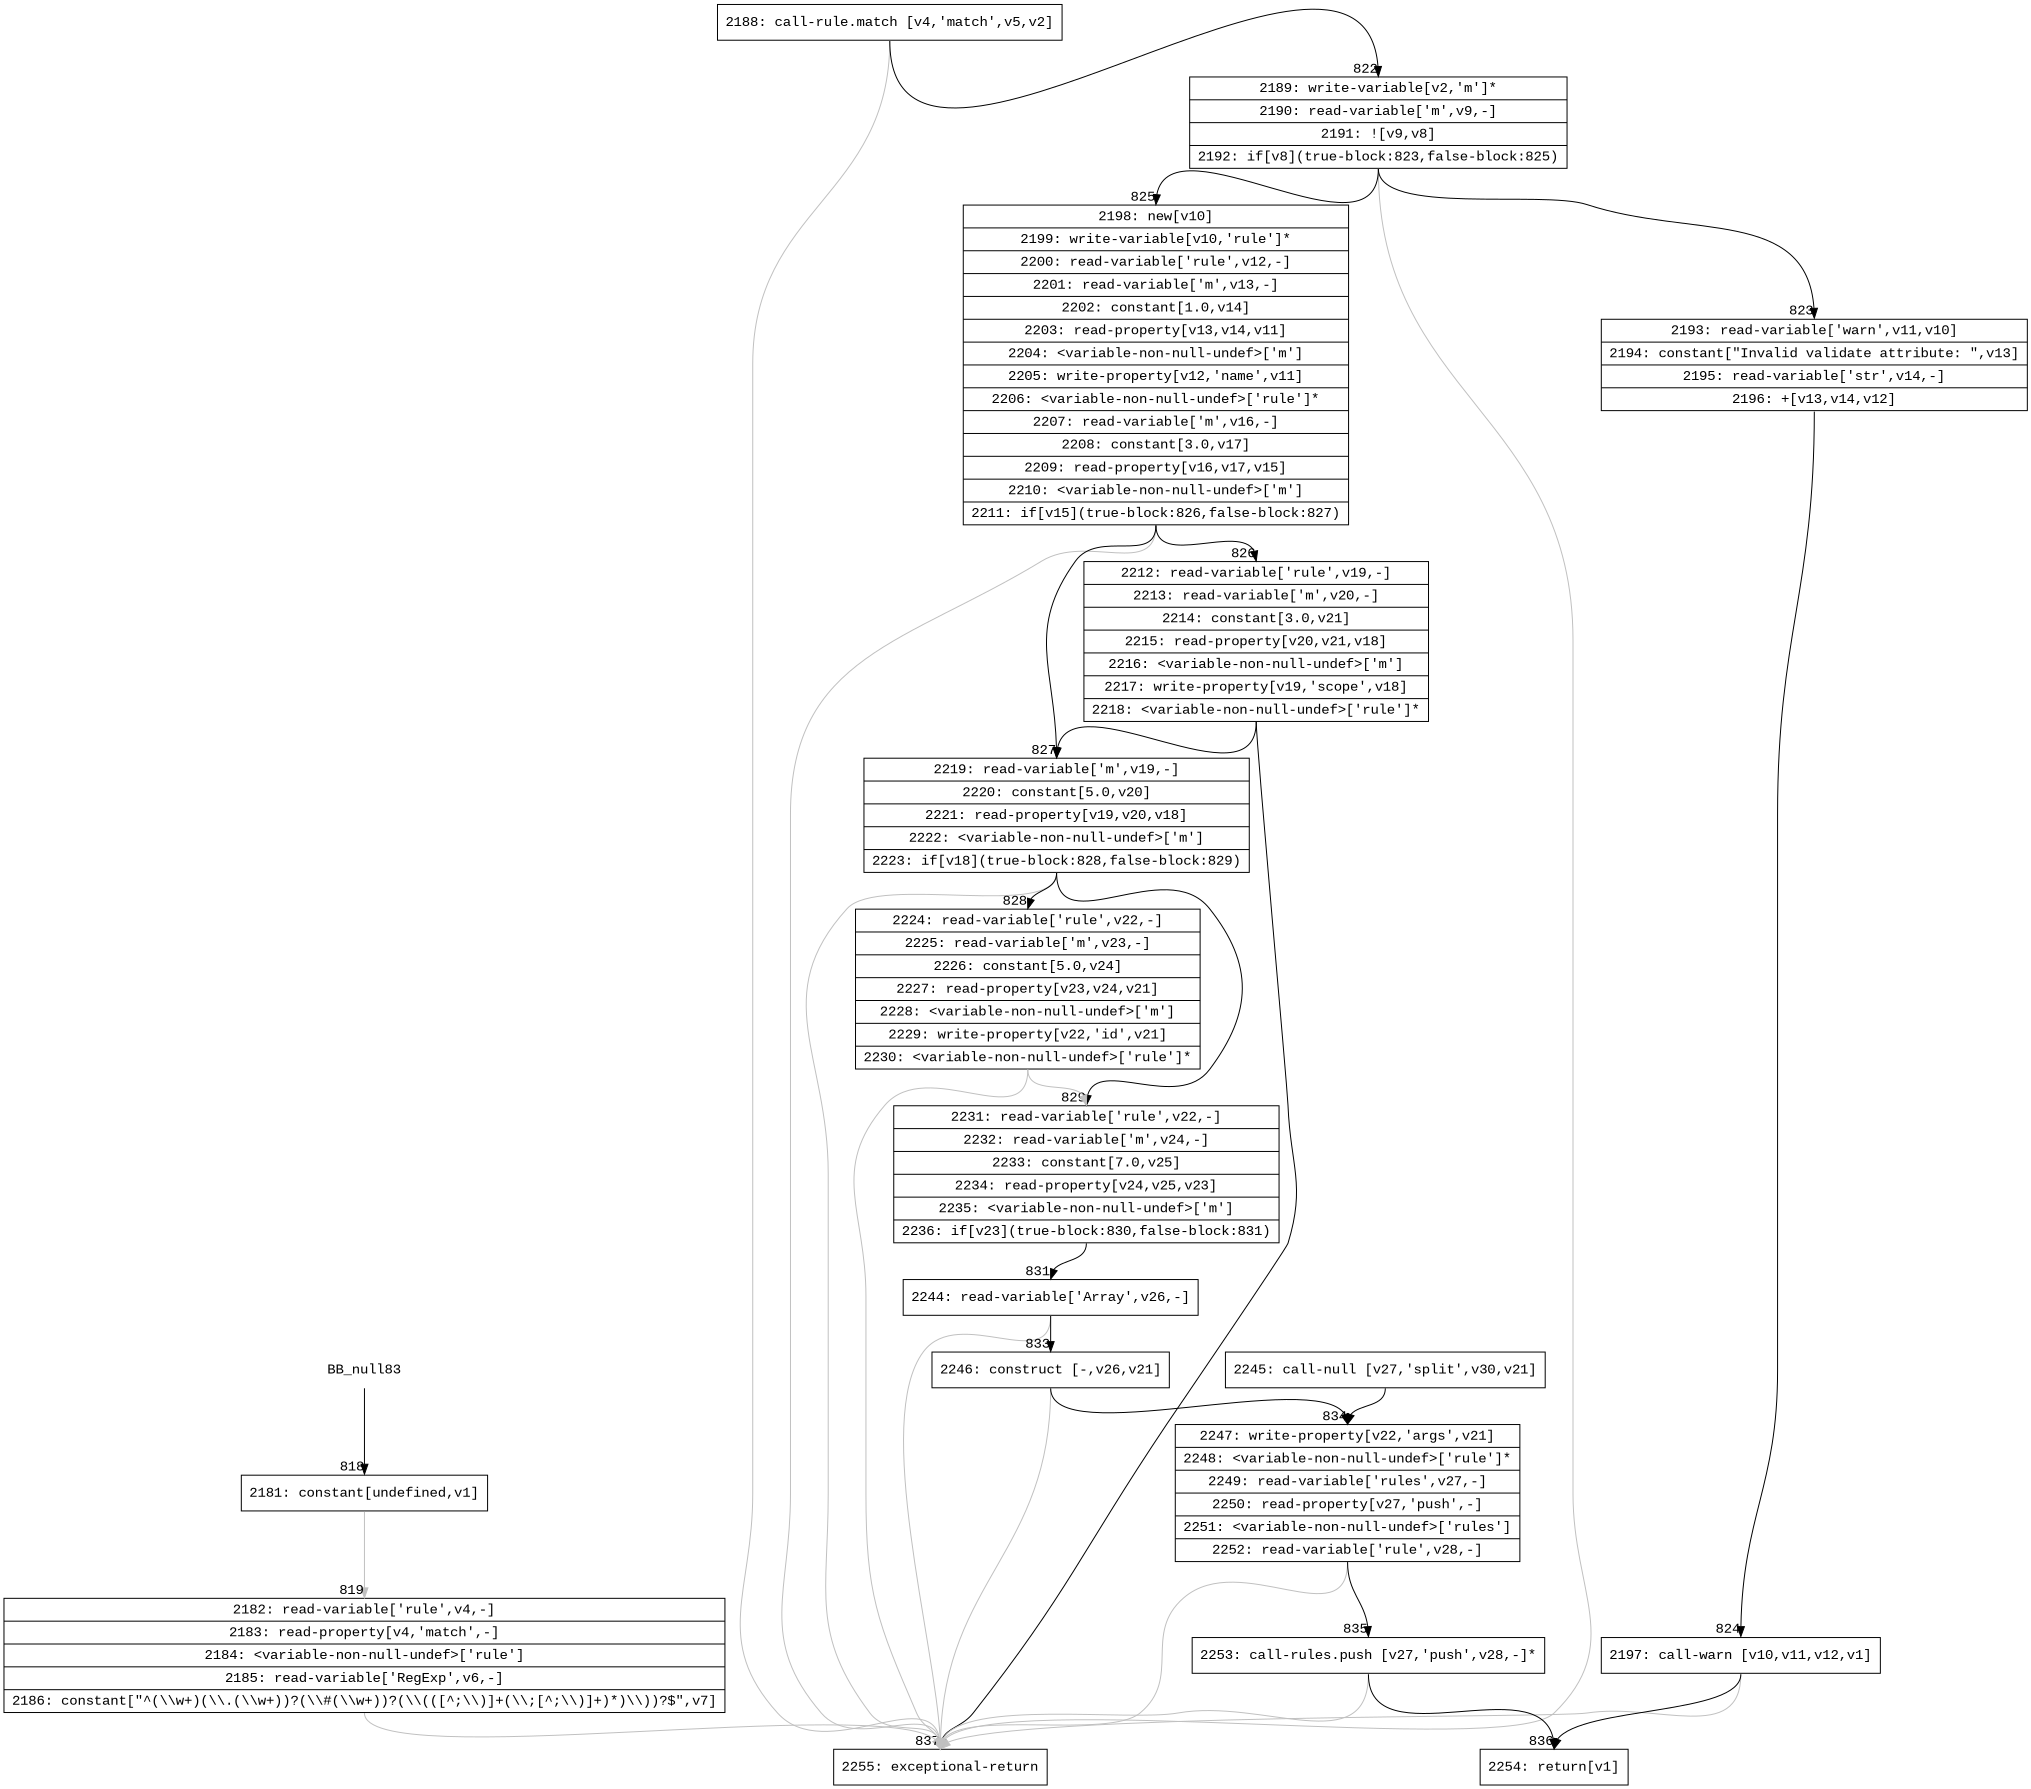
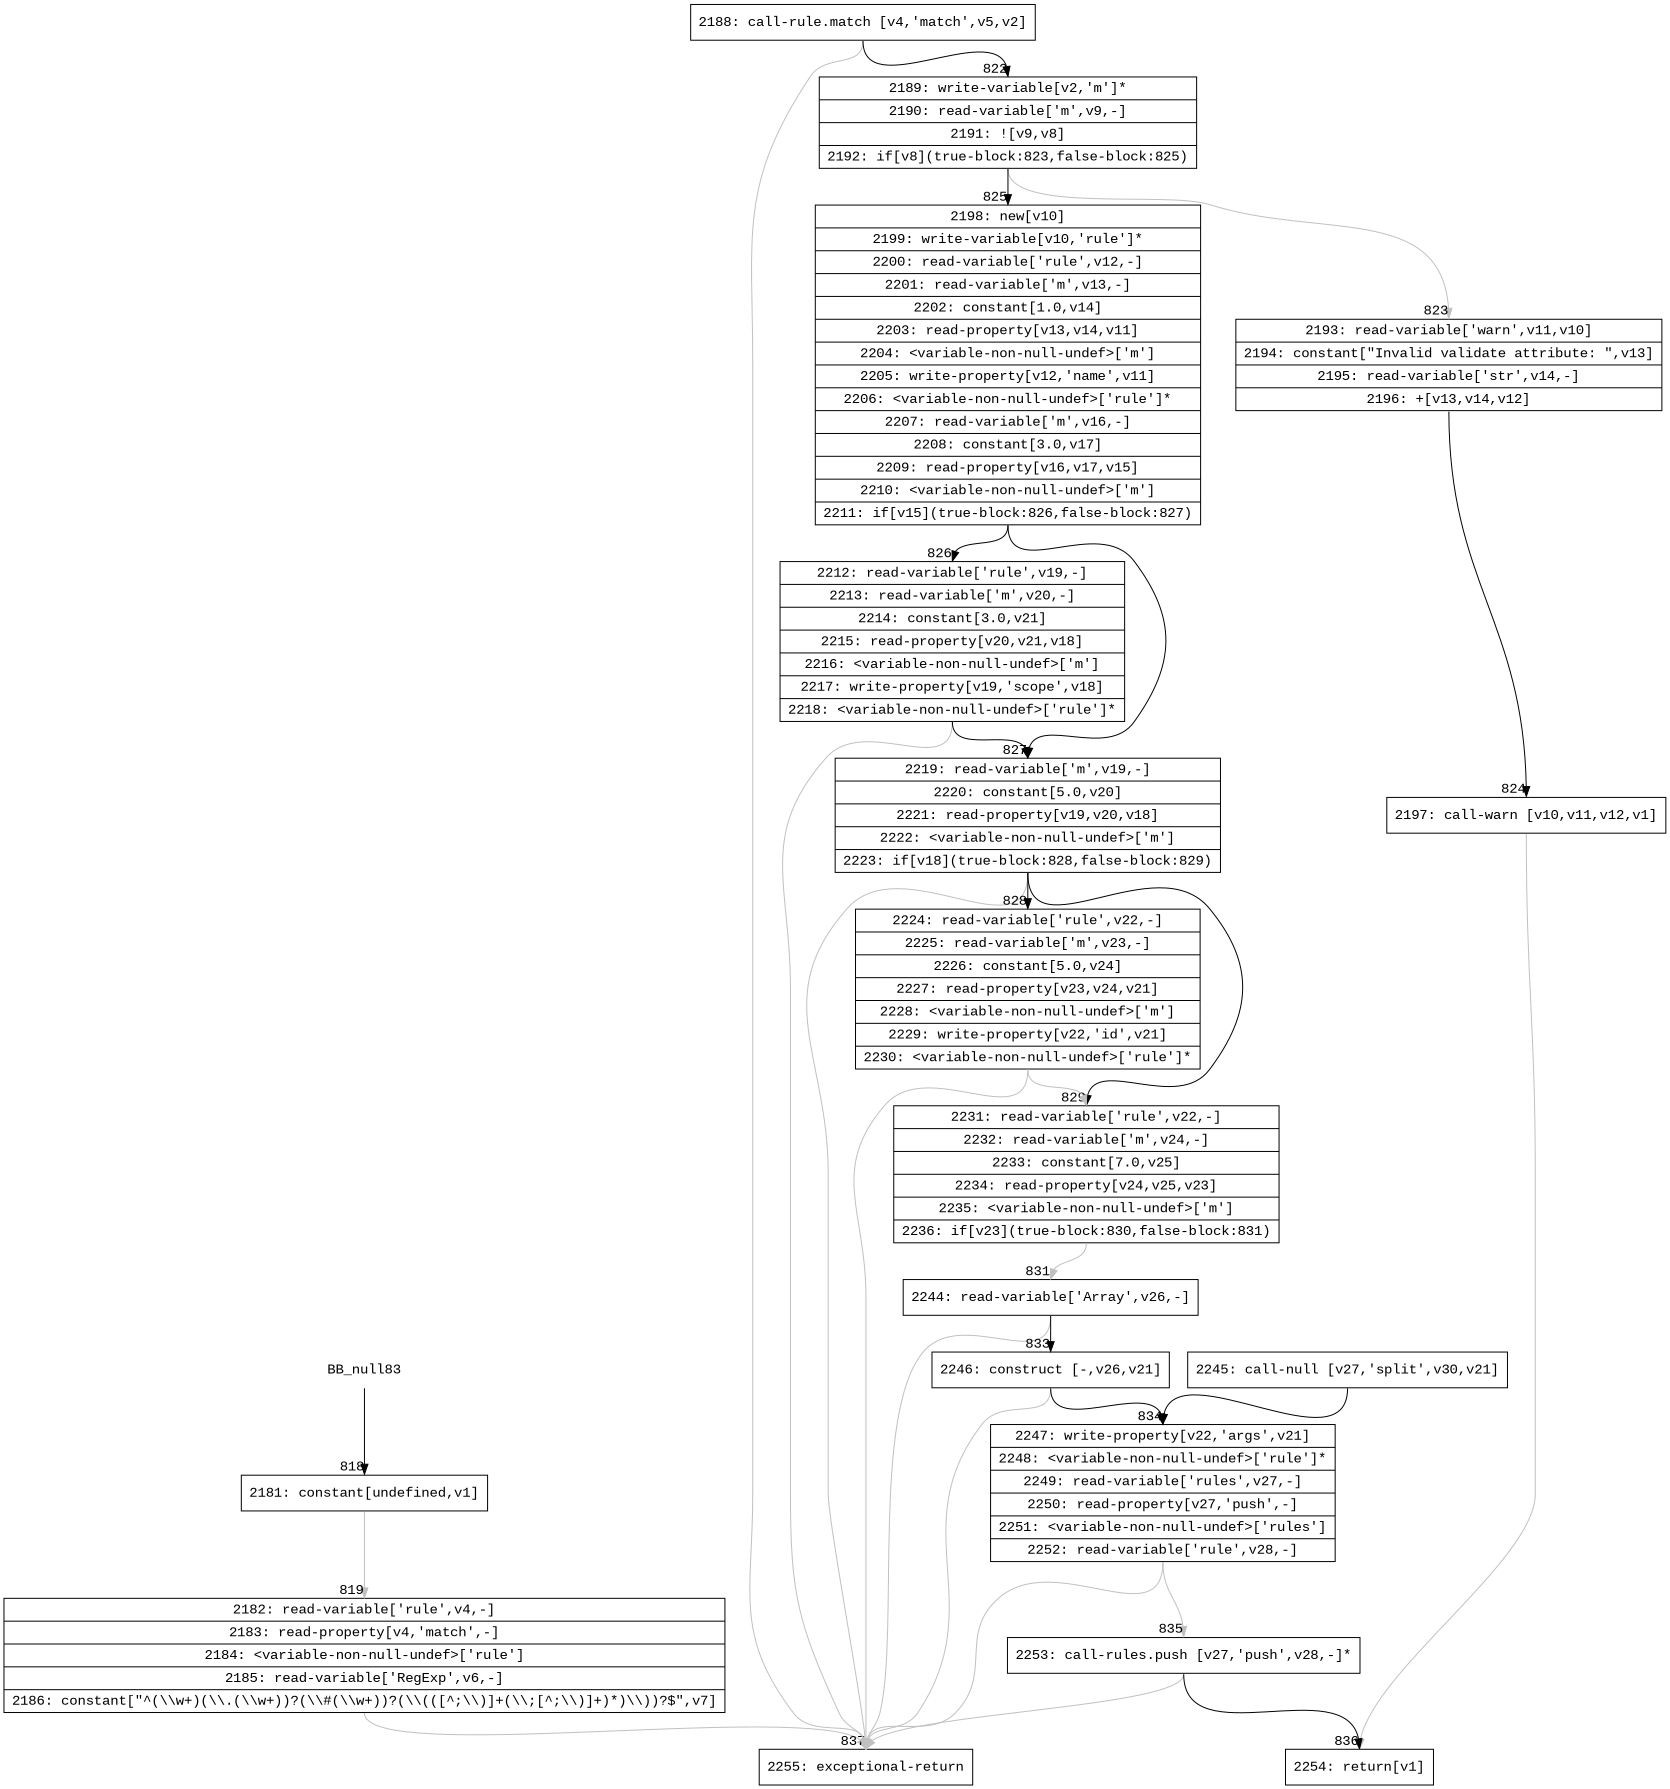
edge "2189: write-variable[v2,'m']*" -> "2193: read-variable['warn',v11,v10]": color black -> gray
edge "2198: new[v10]" -> "2255: exceptional-return": removed
edge "2189: write-variable[v2,'m']*" -> "2255: exceptional-return": removed
edge "2231: read-variable['rule',v22,-]" -> "2244: read-variable['Array',v26,-]": color black -> gray
edge "2212: read-variable['rule',v19,-]" -> "2255: exceptional-return": color black -> gray
edge "2247: write-property[v22,'args',v21]" -> "2253: call-rules.push [v27,'push',v28,-]*": color black -> gray
edge "2197: call-warn [v10,v11,v12,v1]" -> "2254: return[v1]": color black -> gray
edge "2197: call-warn [v10,v11,v12,v1]" -> "2255: exceptional-return": removed
